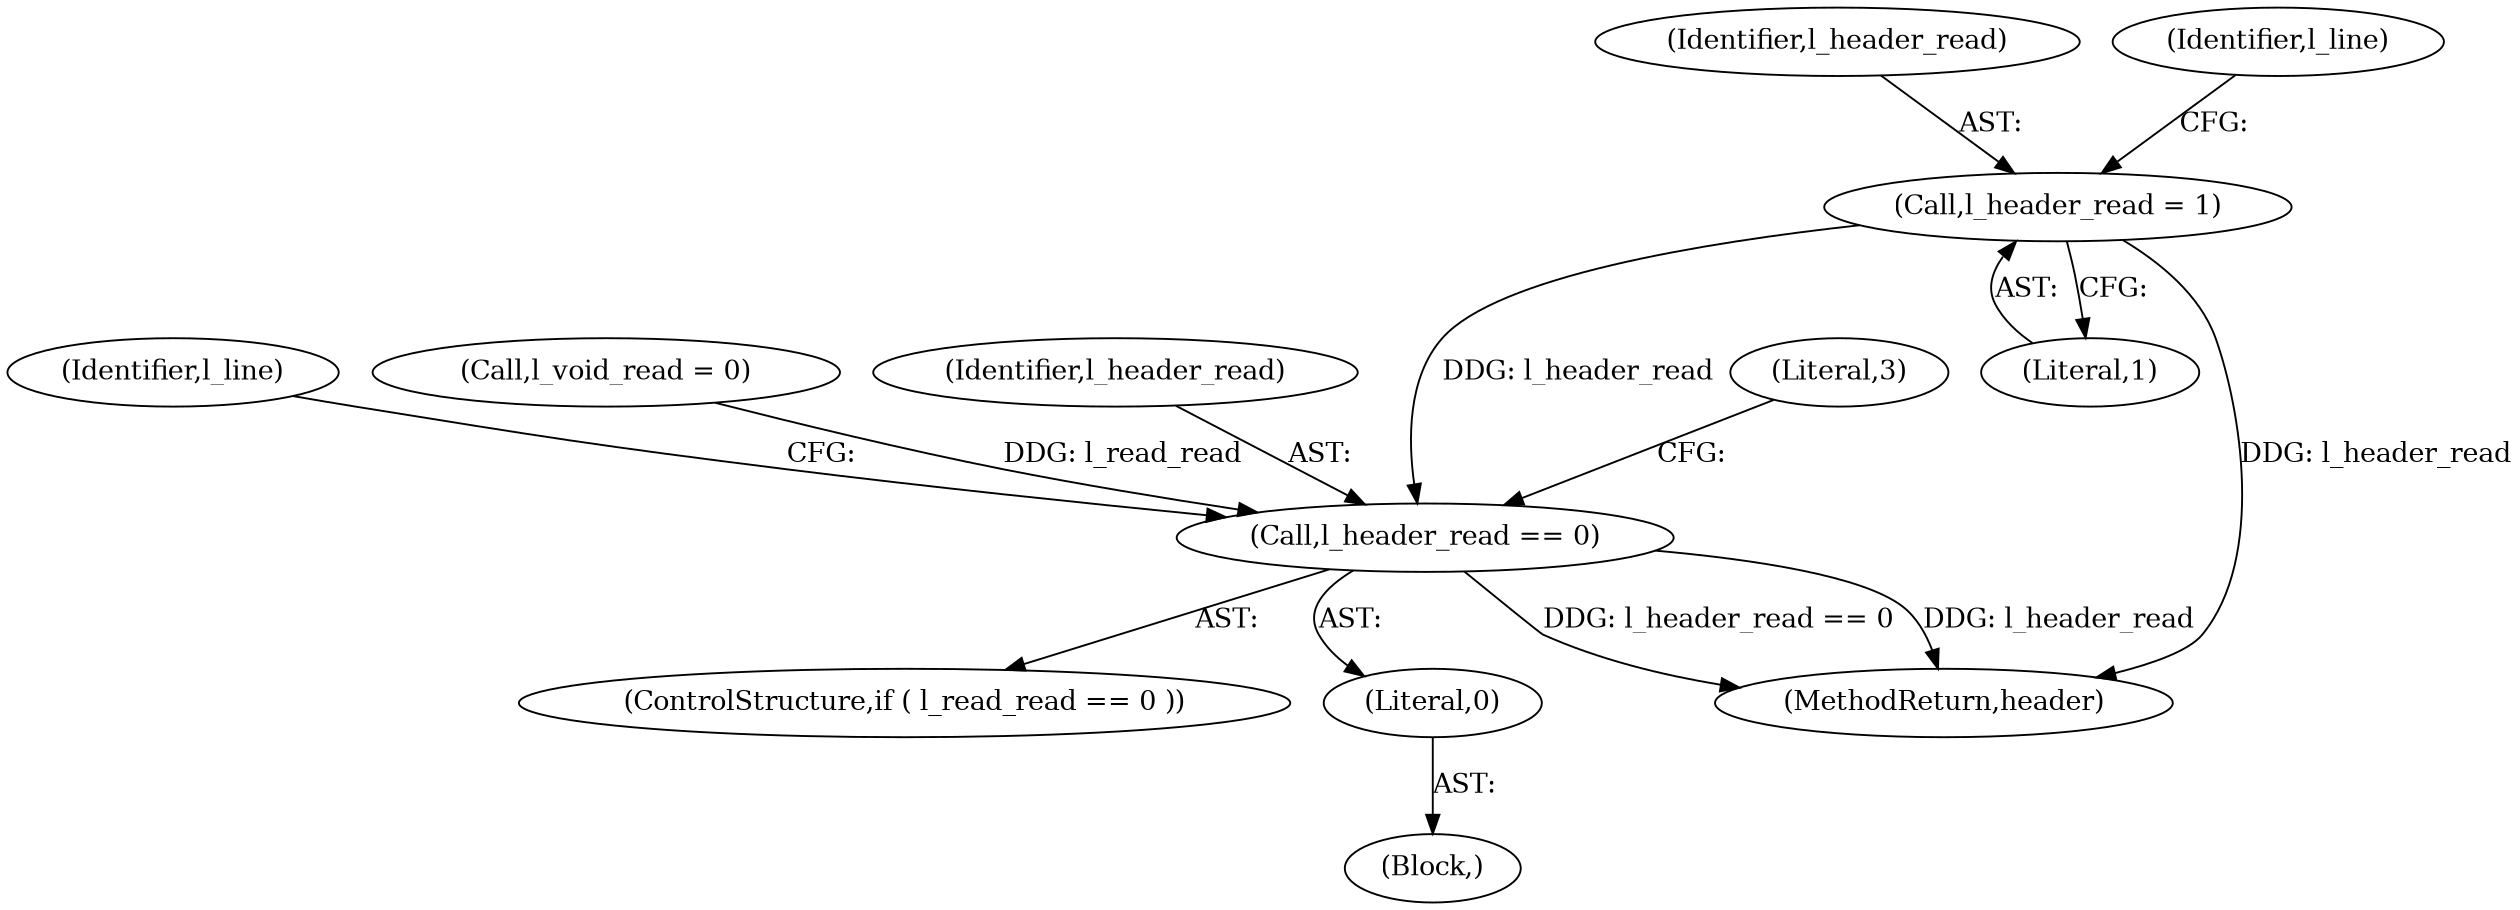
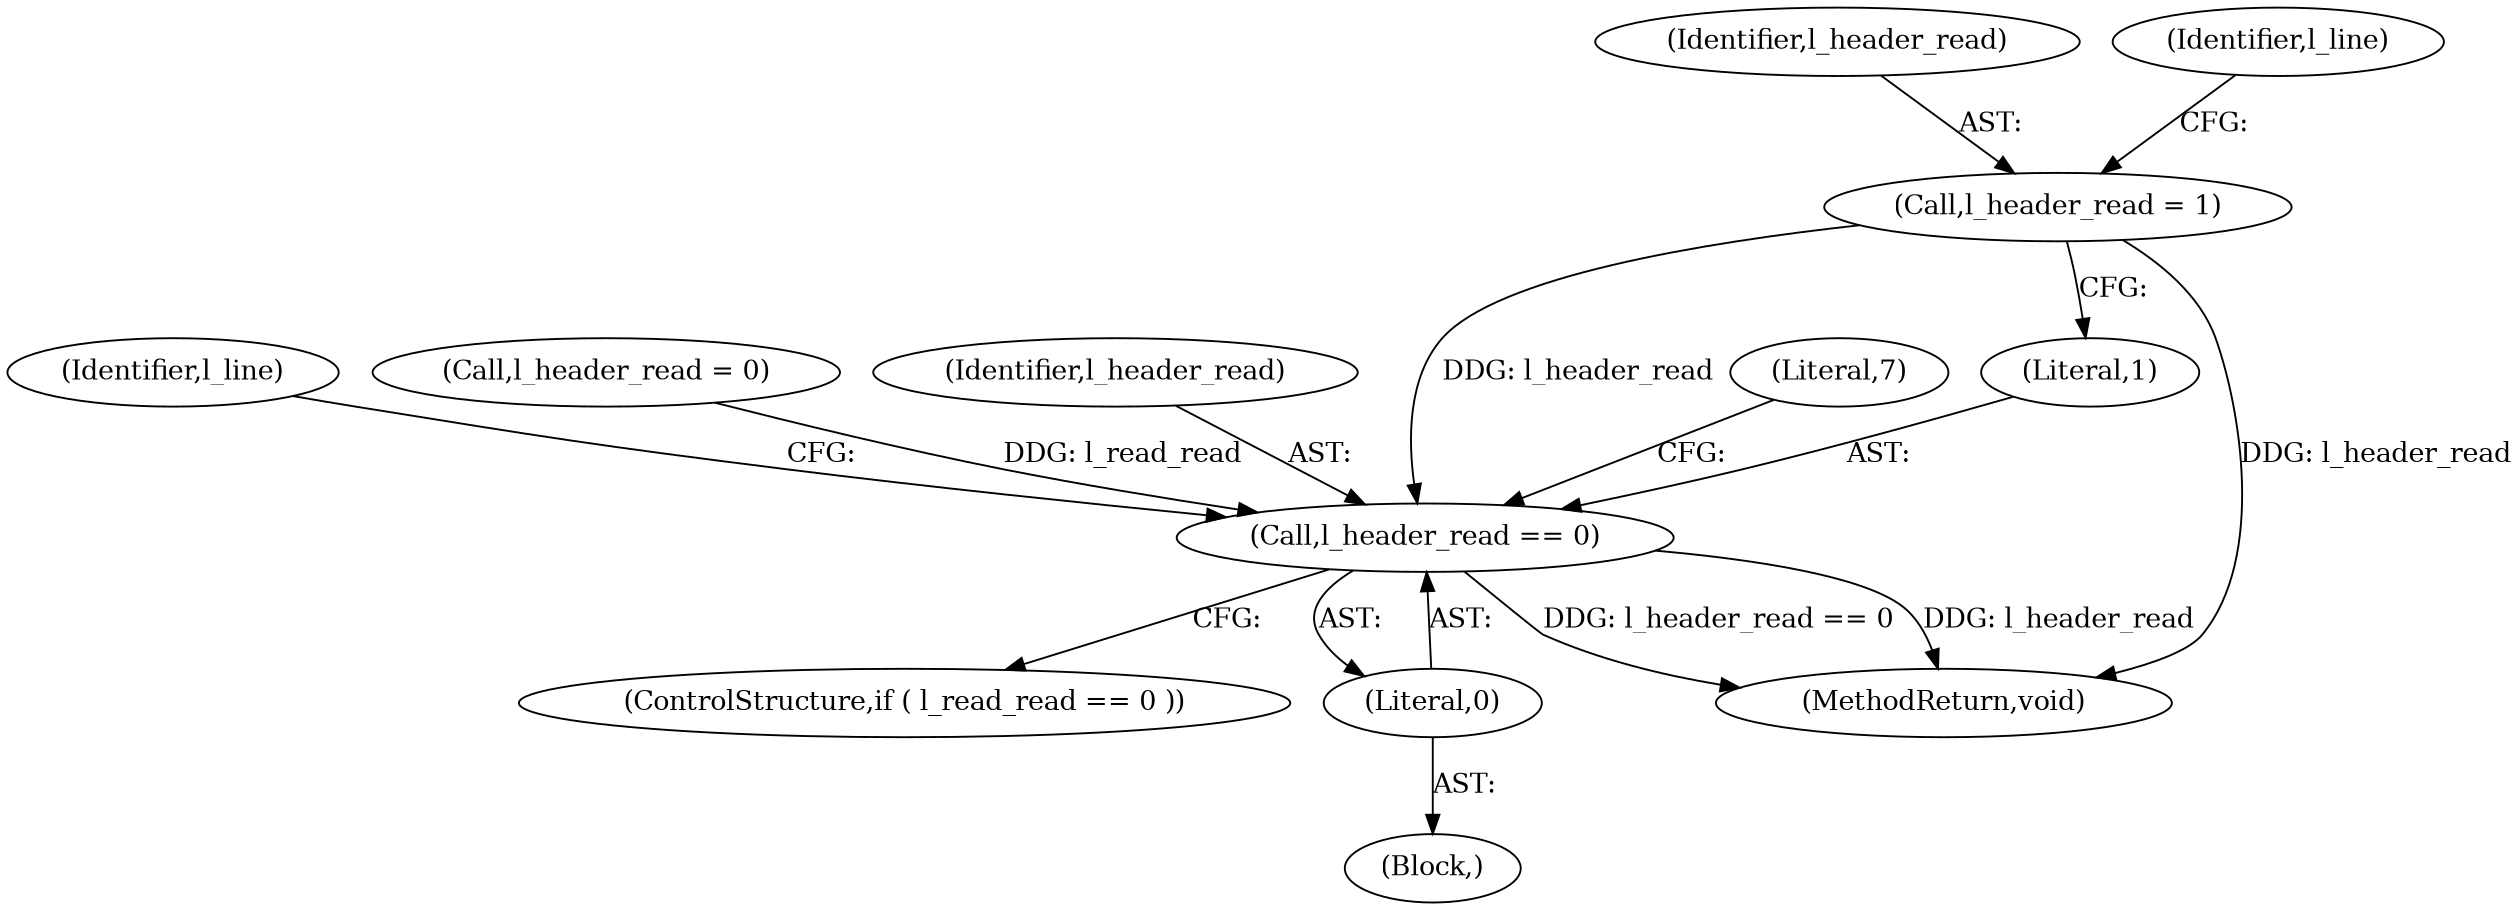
edge "(Literal,1)" -> "(Call,l_header_read = 1)": now "(Literal,1)" -> "(Call,l_header_read == 0)"
node "(Call,l_void_read = 0)": label "(Call,l_void_read = 0)" -> "(Call,l_header_read = 0)"
node "(Literal,3)": label "(Literal,3)" -> "(Literal,7)"
edge "(Call,l_header_read == 0)" -> "(ControlStructure,if ( l_read_read == 0 ))": label "AST: " -> "CFG: "
edge "(Literal,0)" -> "(Call,l_header_read == 0)": added, label "AST:"
node "(MethodReturn,header)": label "(MethodReturn,header)" -> "(MethodReturn,void)"
